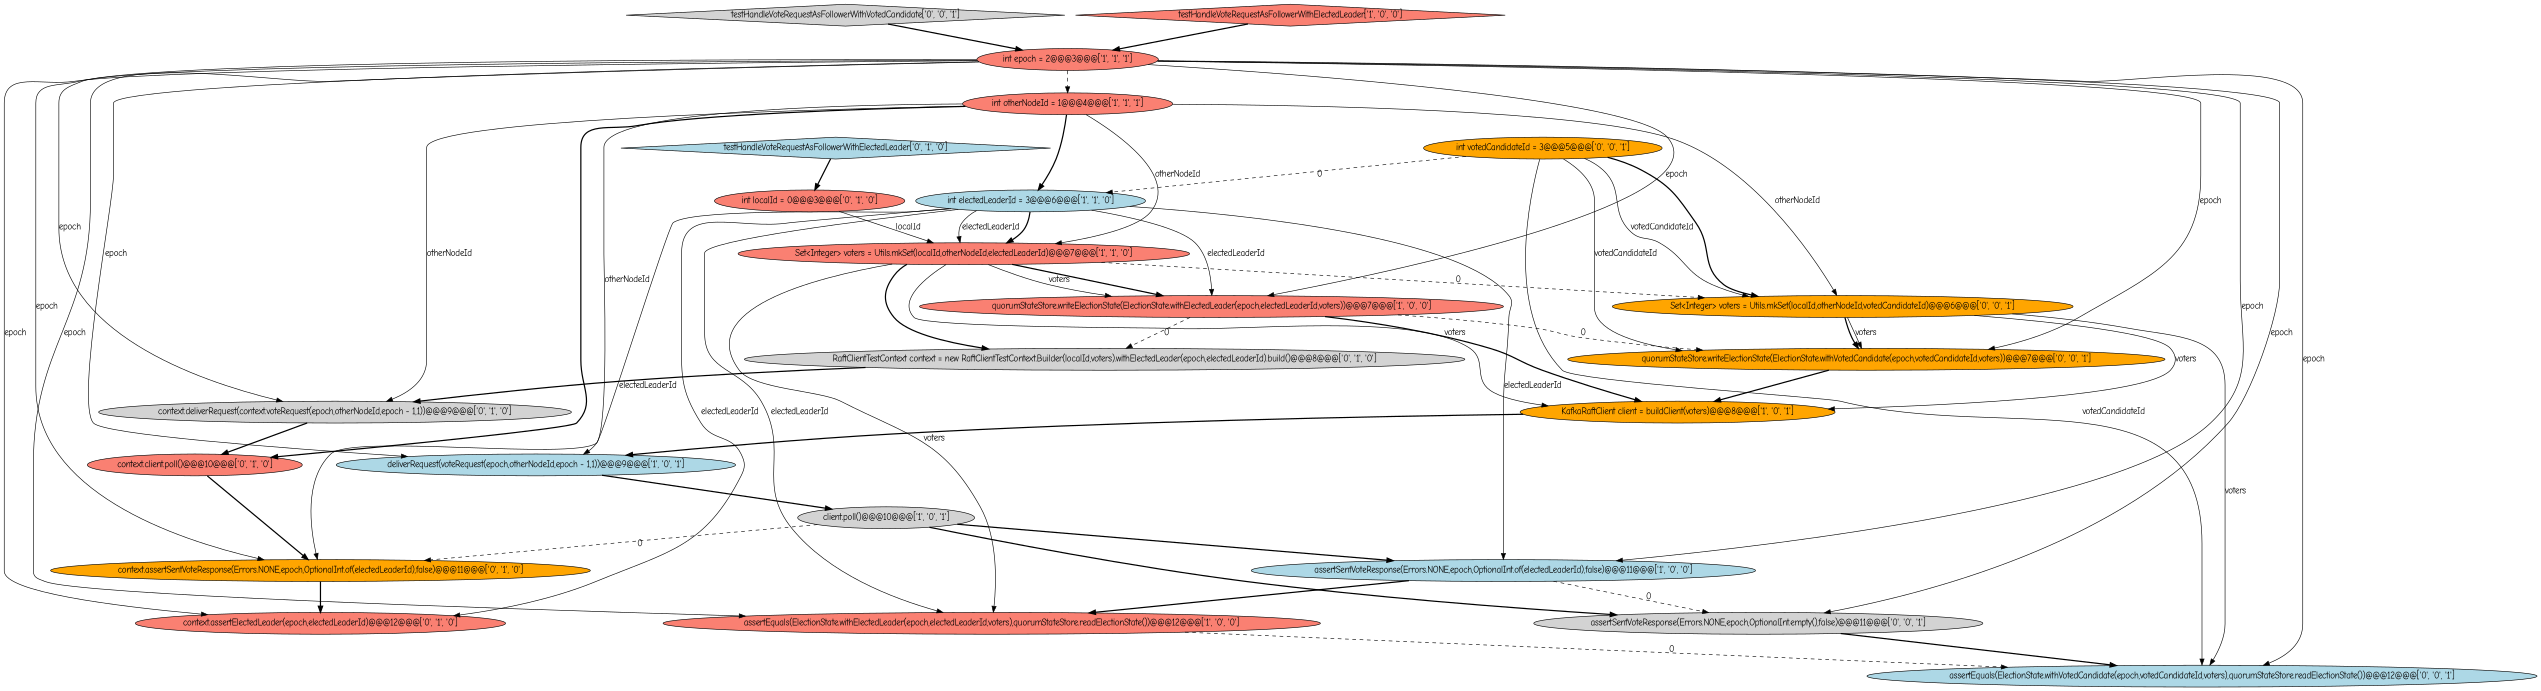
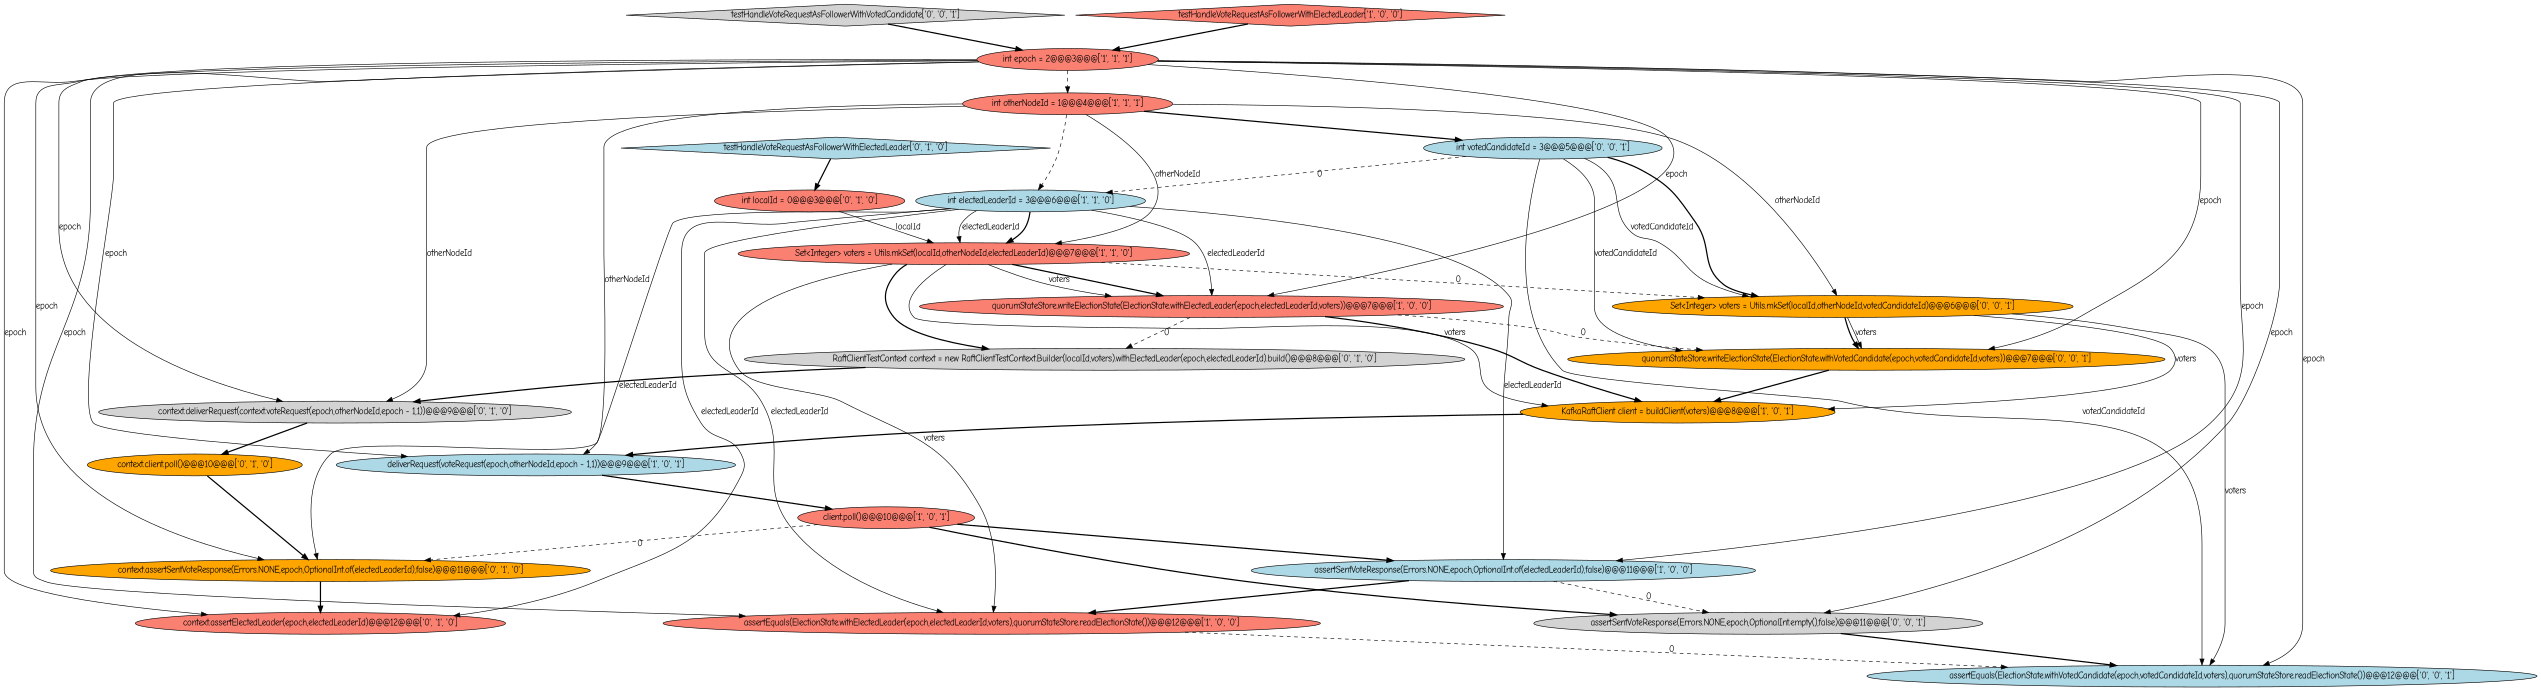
node "int votedCandidateId = 3@@@5@@@['0', '0', '1']": fillcolor orange -> lightblue
edge "int otherNodeId = 1@@@4@@@['1', '1', '1']" -> "int electedLeaderId = 3@@@6@@@['1', '1', '0']": style bold -> dashed
edge "int otherNodeId = 1@@@4@@@['1', '1', '1']" -> "context.client.poll()@@@10@@@['0', '1', '0']": now "int otherNodeId = 1@@@4@@@['1', '1', '1']" -> "int votedCandidateId = 3@@@5@@@['0', '0', '1']"
node "context.client.poll()@@@10@@@['0', '1', '0']": fillcolor salmon -> orange
node "client.poll()@@@10@@@['1', '0', '1']": fillcolor lightgrey -> salmon
